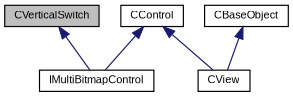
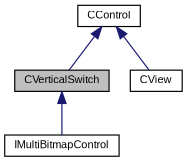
node "CBaseObject": removed
edge "IMultiBitmapControl" -> "CControl": now "CVerticalSwitch" -> "CControl"
